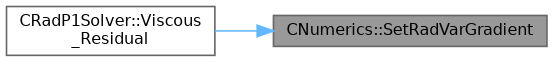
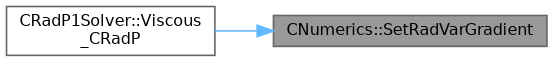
node "CRadP1Solver::Viscous _Residual": label "CRadP1Solver::Viscous _Residual" -> "CRadP1Solver::Viscous _CRadP"
